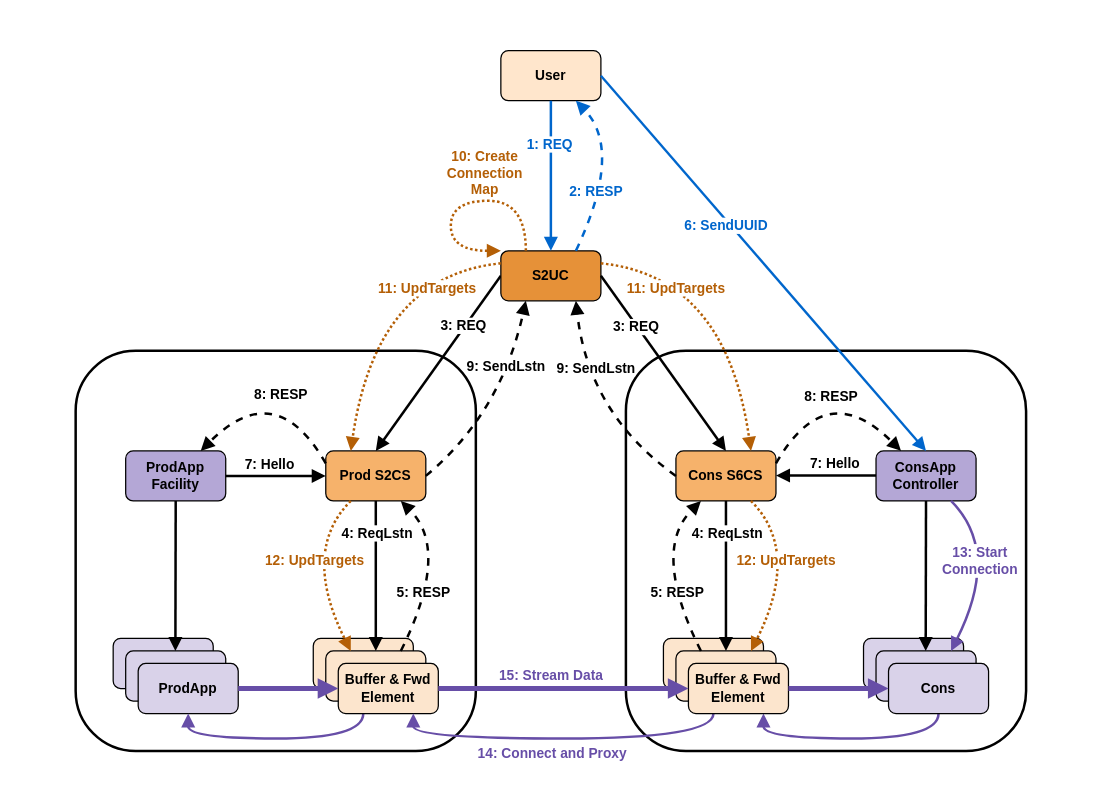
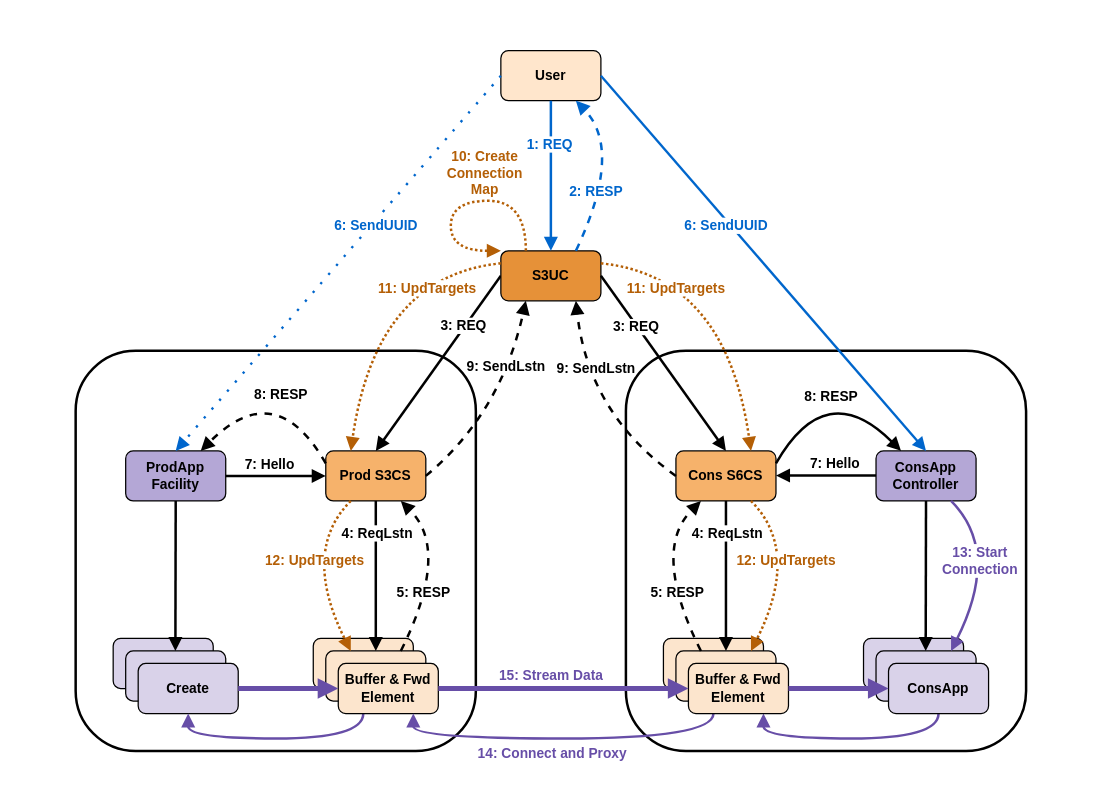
node "S2UC": label "S2UC" -> "S3UC"
edge "User" -> "ProdApp Facility": added, label "6: SendUUID"
edge "Cons S6CS" -> "ConsApp Controller": style dashed -> solid
node "Prod S2CS": label "Prod S2CS" -> "Prod S3CS"
node "ProdApp": label "ProdApp" -> "Create"
node "Cons": label "Cons" -> "ConsApp"
